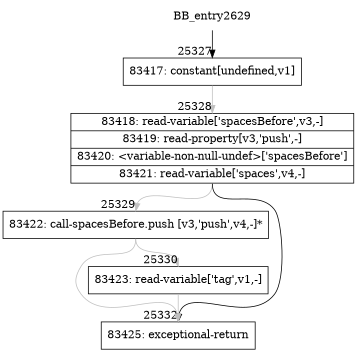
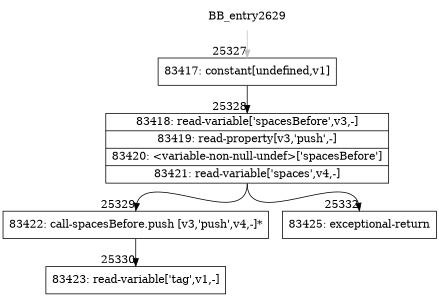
edge "BB_entry2629" -> "83417: constant[undefined,v1]": color black -> gray
edge "83417: constant[undefined,v1]" -> "83418: read-variable['spacesBefore',v3,-]": color gray -> black
edge "83418: read-variable['spacesBefore',v3,-]" -> "83422: call-spacesBefore.push [v3,'push',v4,-]*": color gray -> black
edge "83422: call-spacesBefore.push [v3,'push',v4,-]*" -> "83423: read-variable['tag',v1,-]": color gray -> black
edge "83422: call-spacesBefore.push [v3,'push',v4,-]*" -> "83425: exceptional-return": removed
edge "83423: read-variable['tag',v1,-]" -> "83425: exceptional-return": removed
